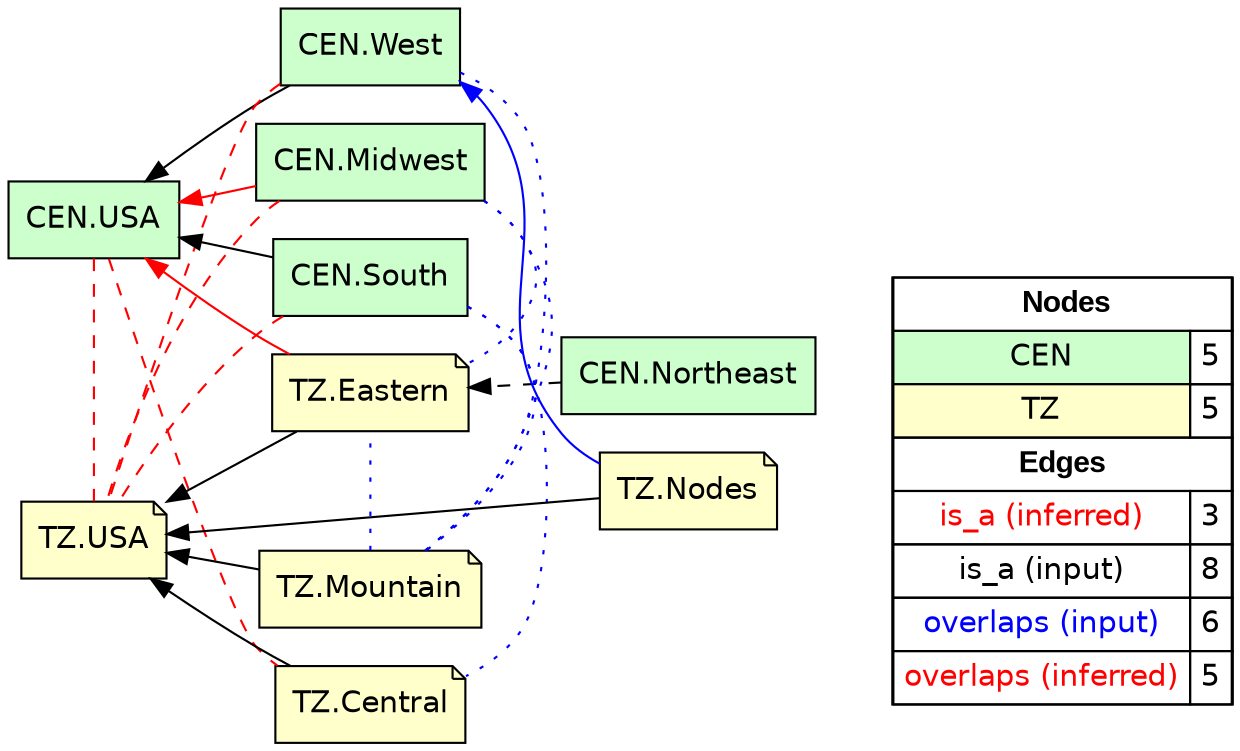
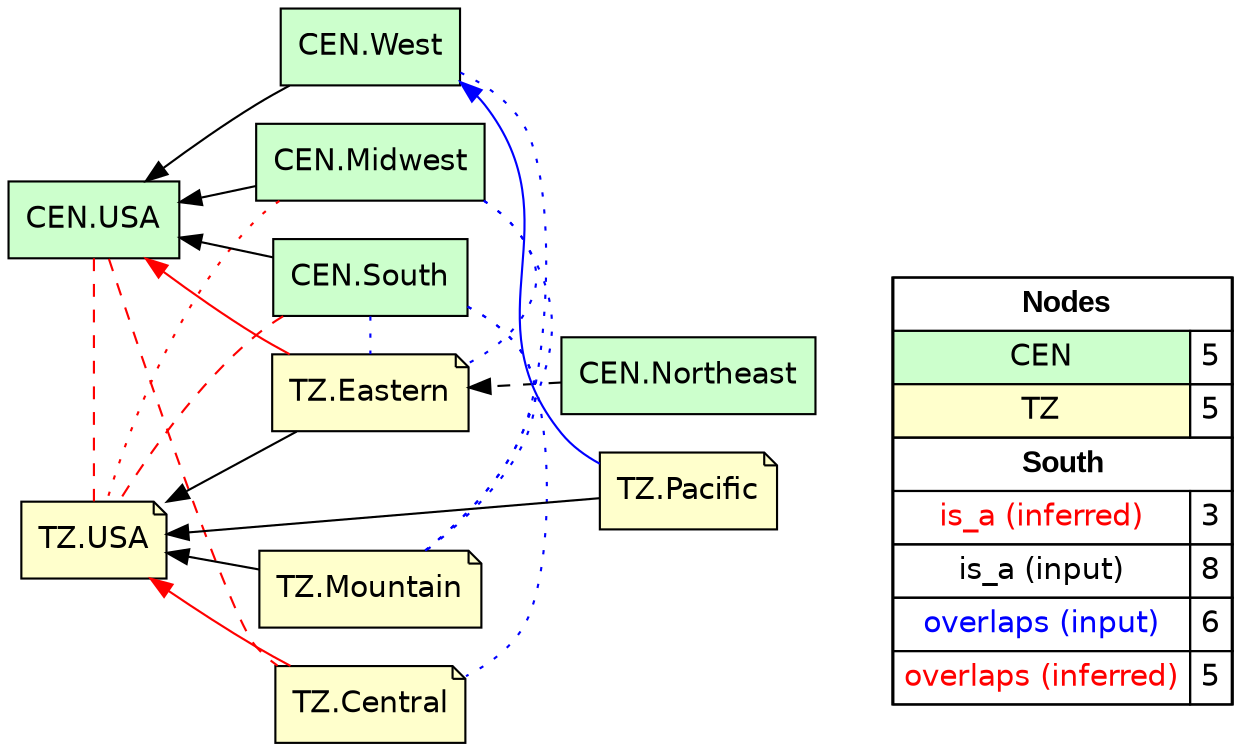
edge "CEN.Midwest" -> "CEN.USA": color #ff0000 -> #000000
edge "CEN.West" -- "TZ.USA": removed
edge "CEN.Midwest" -- "TZ.USA": style dashed -> dotted
node "Nodes": text "Edges" -> "South"
edge "TZ.Eastern" -- "TZ.Mountain": now "TZ.Eastern" -- "CEN.South"
node "TZ.Nodes": label "TZ.Nodes" -> "TZ.Pacific"
edge "TZ.Central" -> "TZ.USA": color #000000 -> #ff0000
